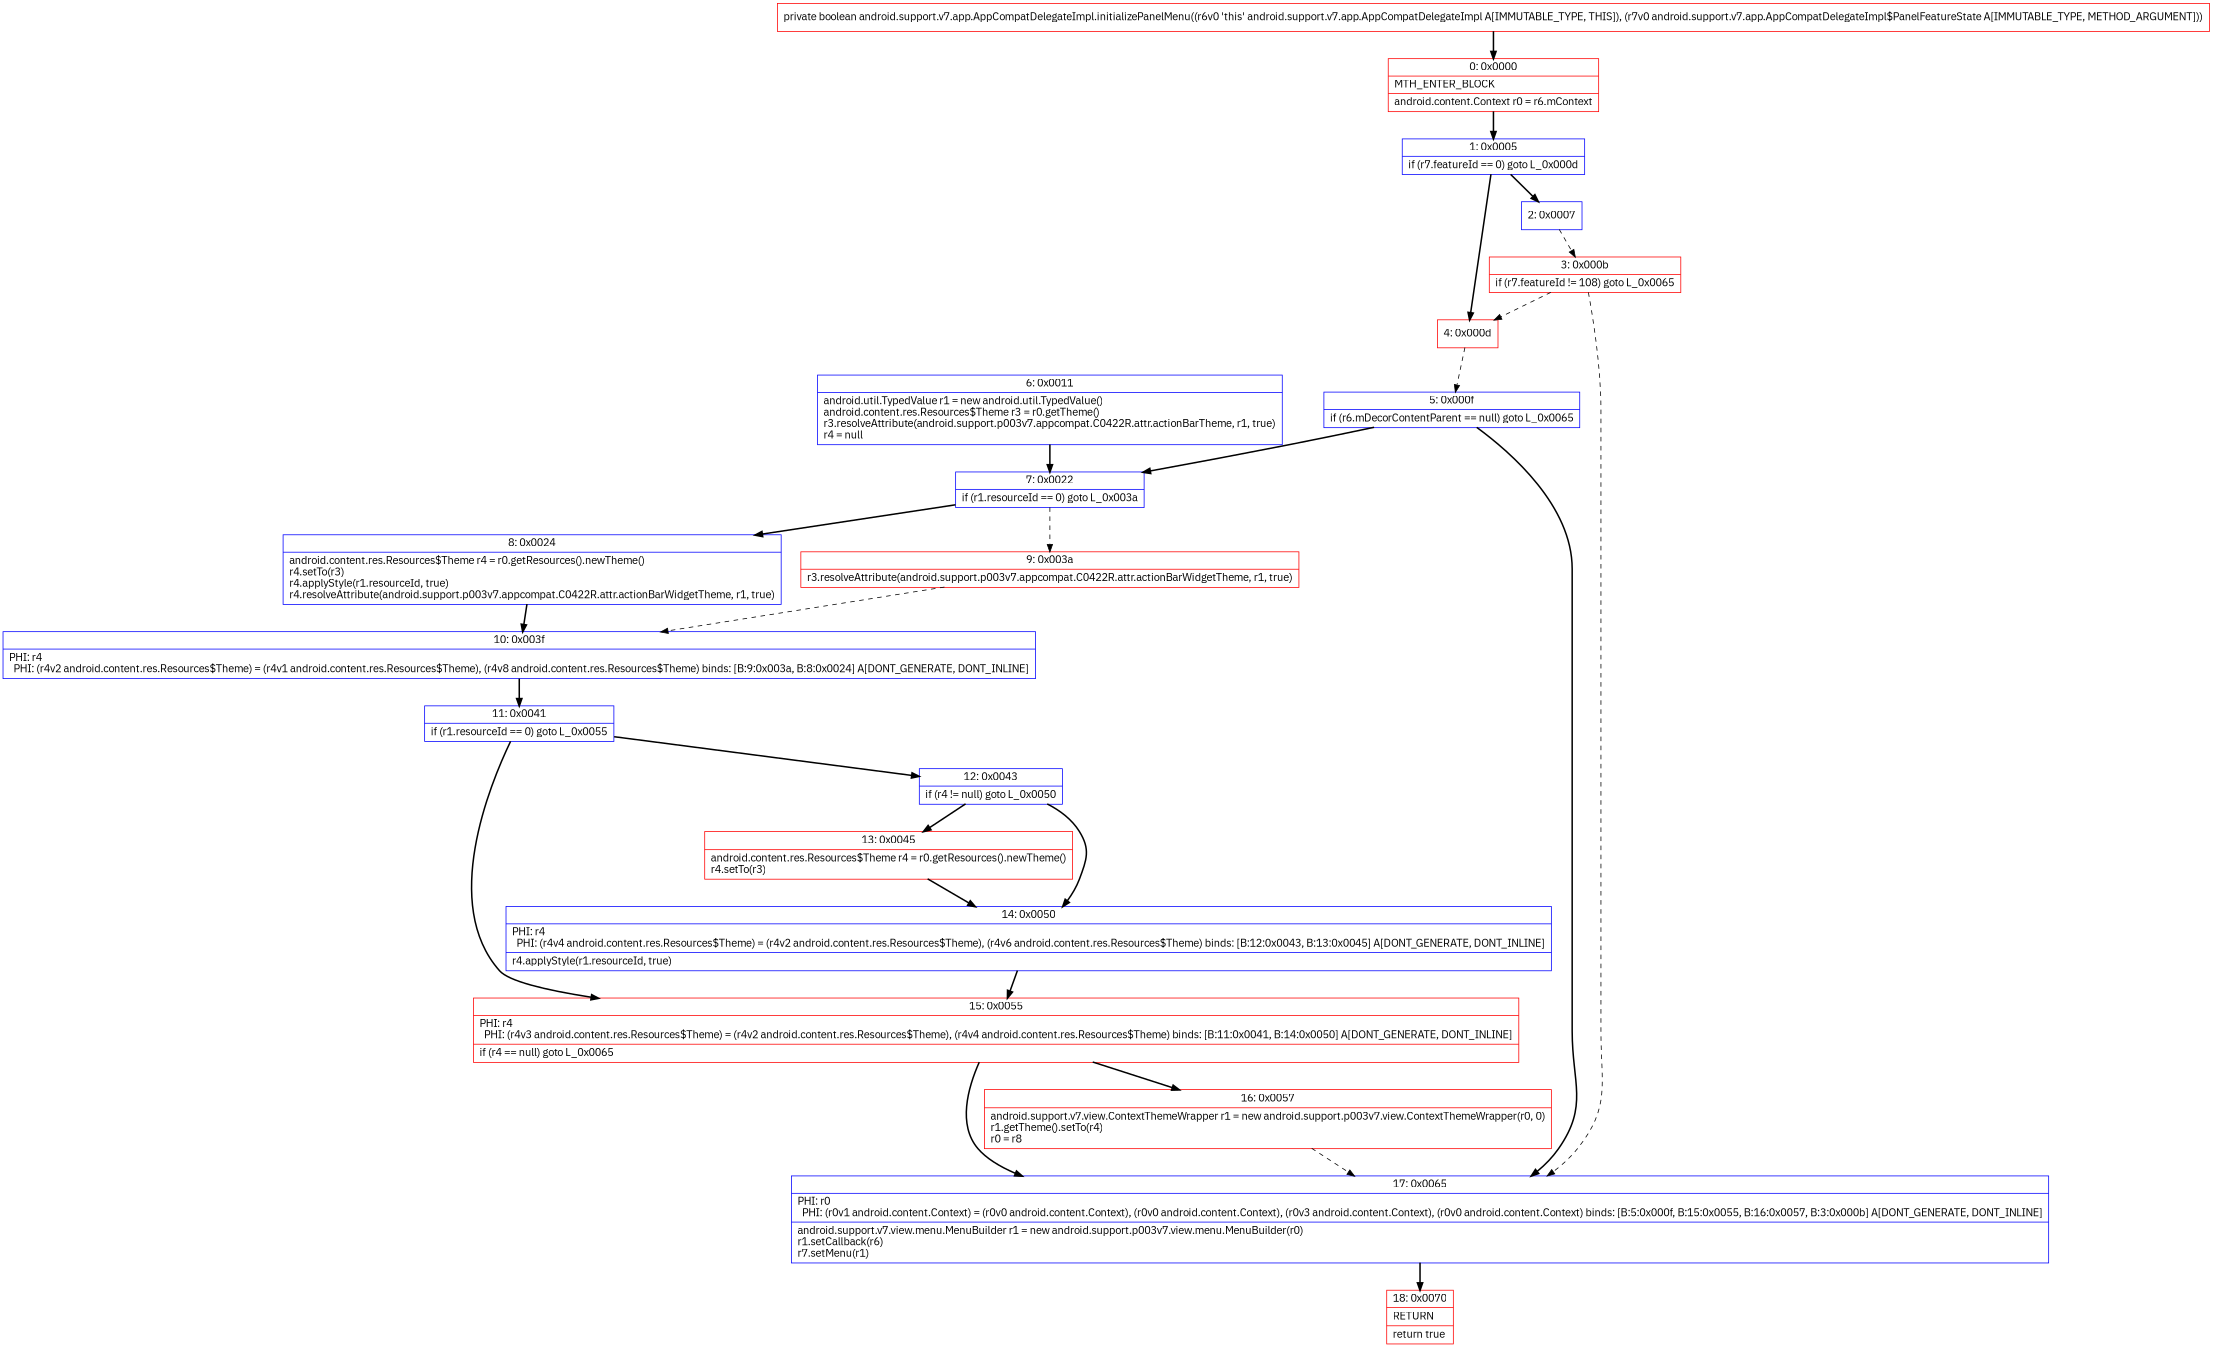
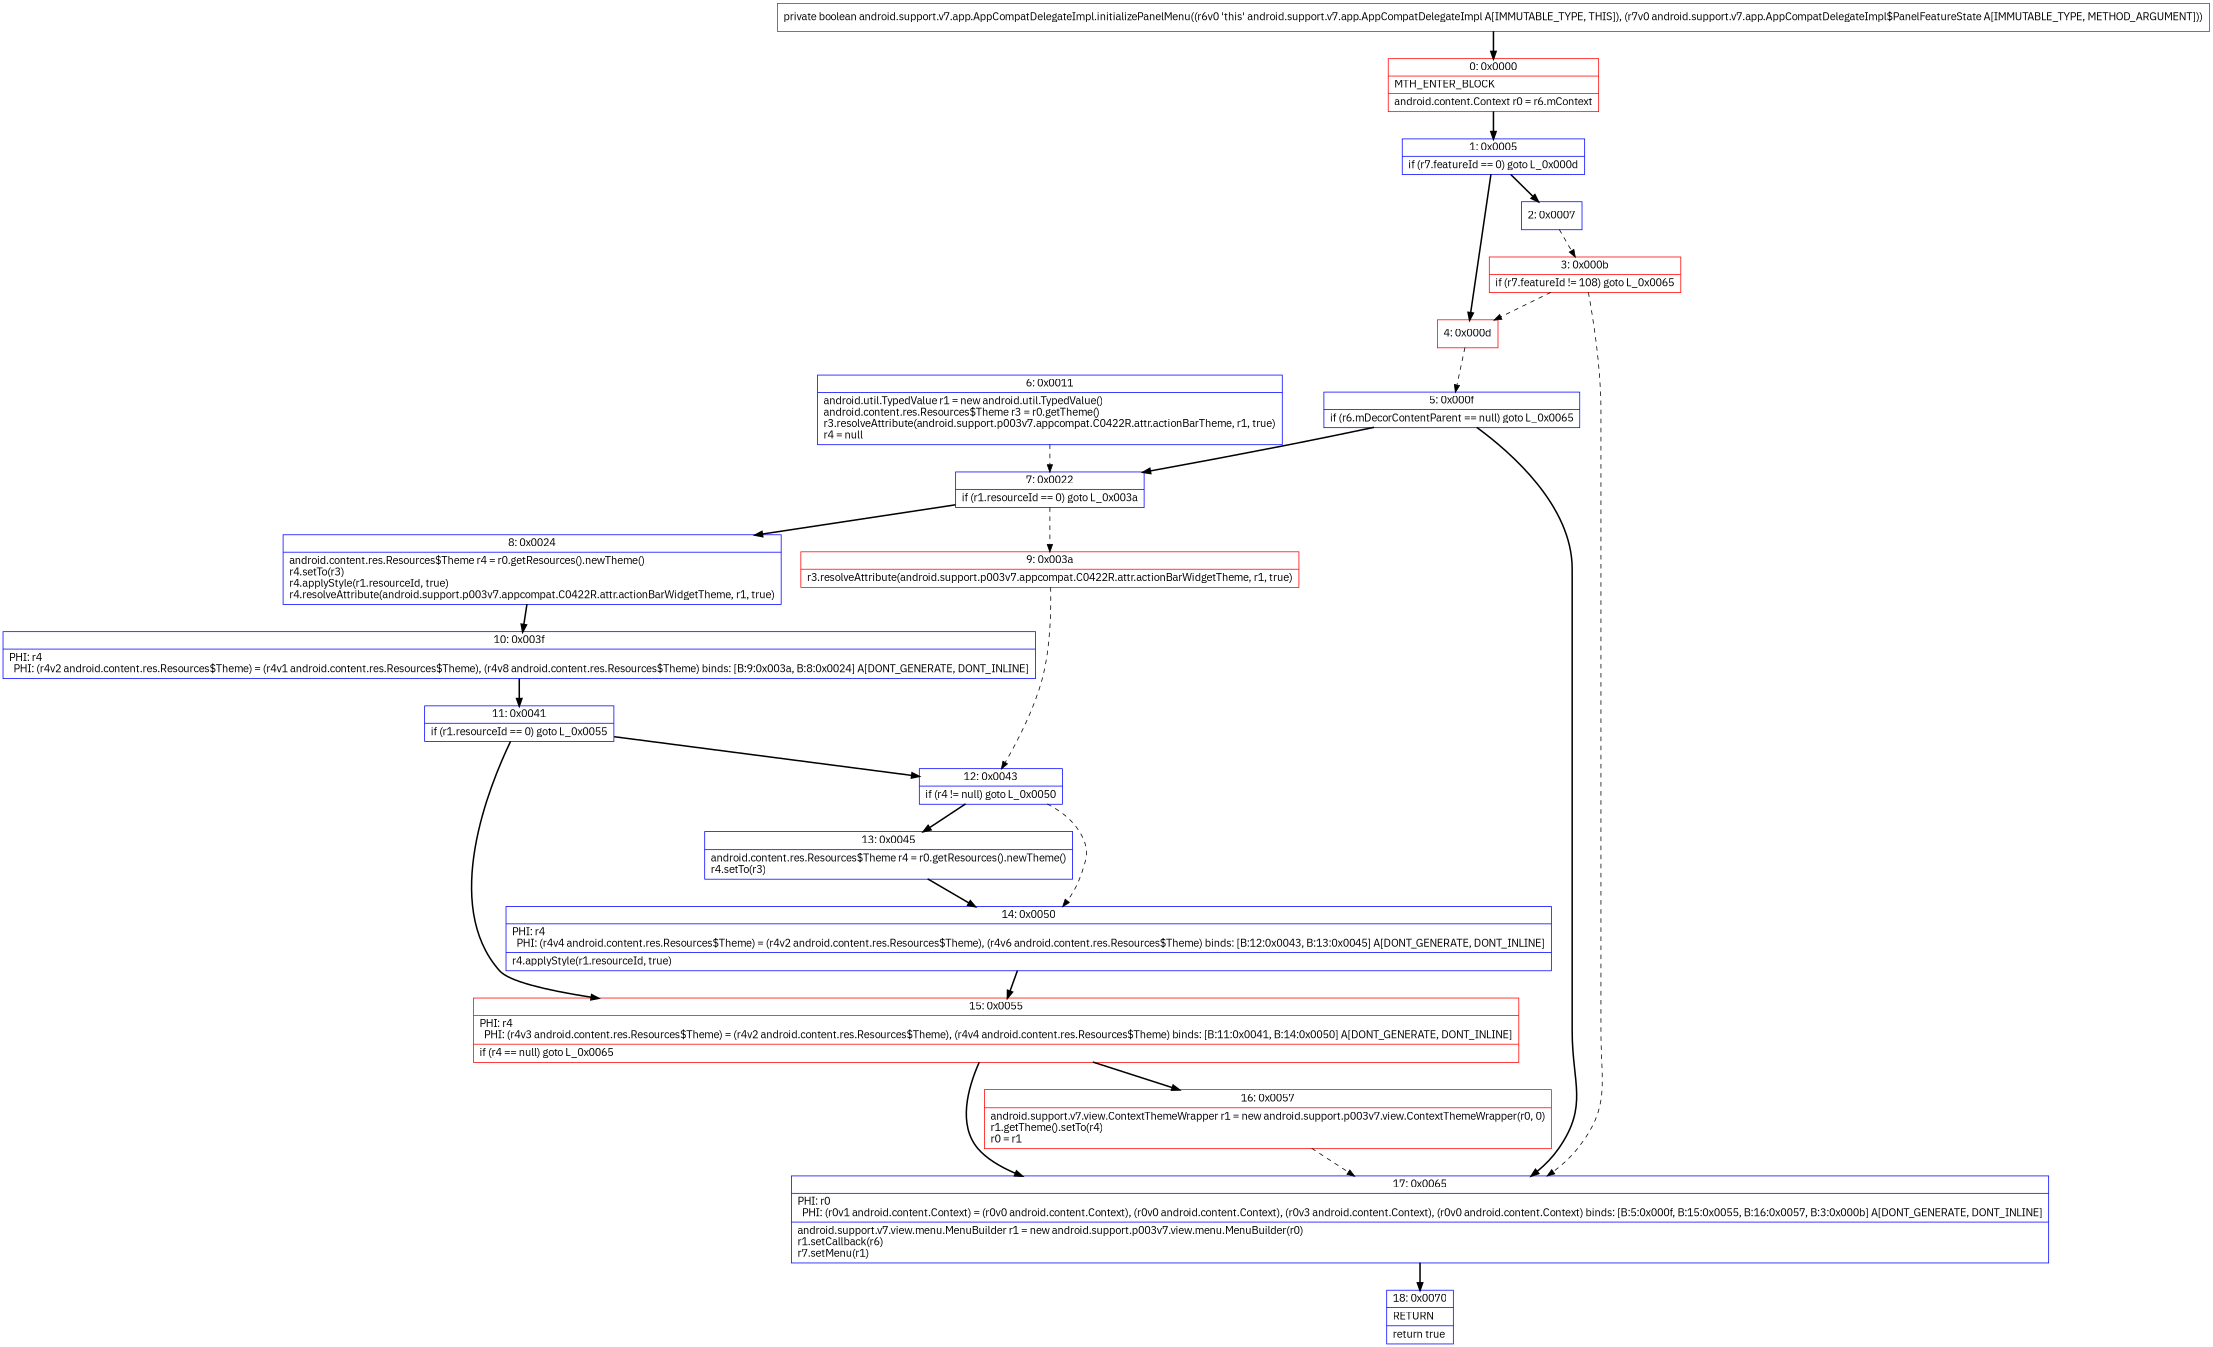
edge "6: 0x0011" -> "7: 0x0022": style bold -> dashed
edge "9: 0x003a" -> "10: 0x003f": now "9: 0x003a" -> "12: 0x0043"
edge "12: 0x0043" -> "14: 0x0050": style bold -> dashed
node "13: 0x0045": color red -> blue
node "16: 0x0057": text "r0 = r8" -> "r0 = r1"
node "18: 0x0070": color red -> blue
